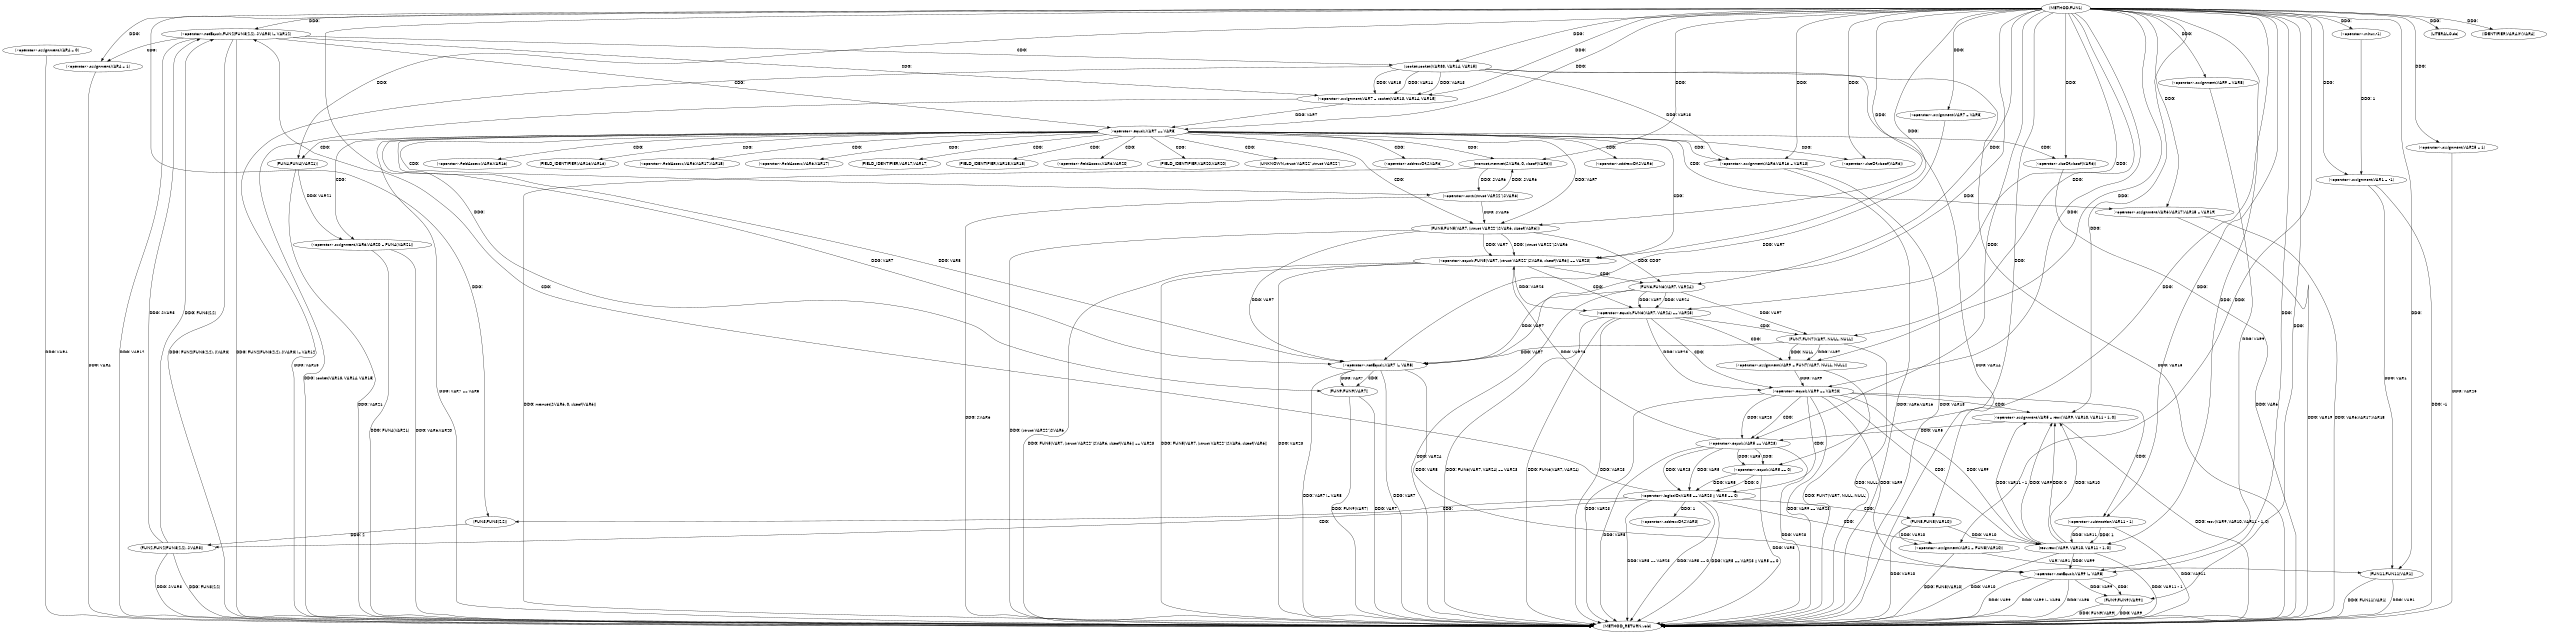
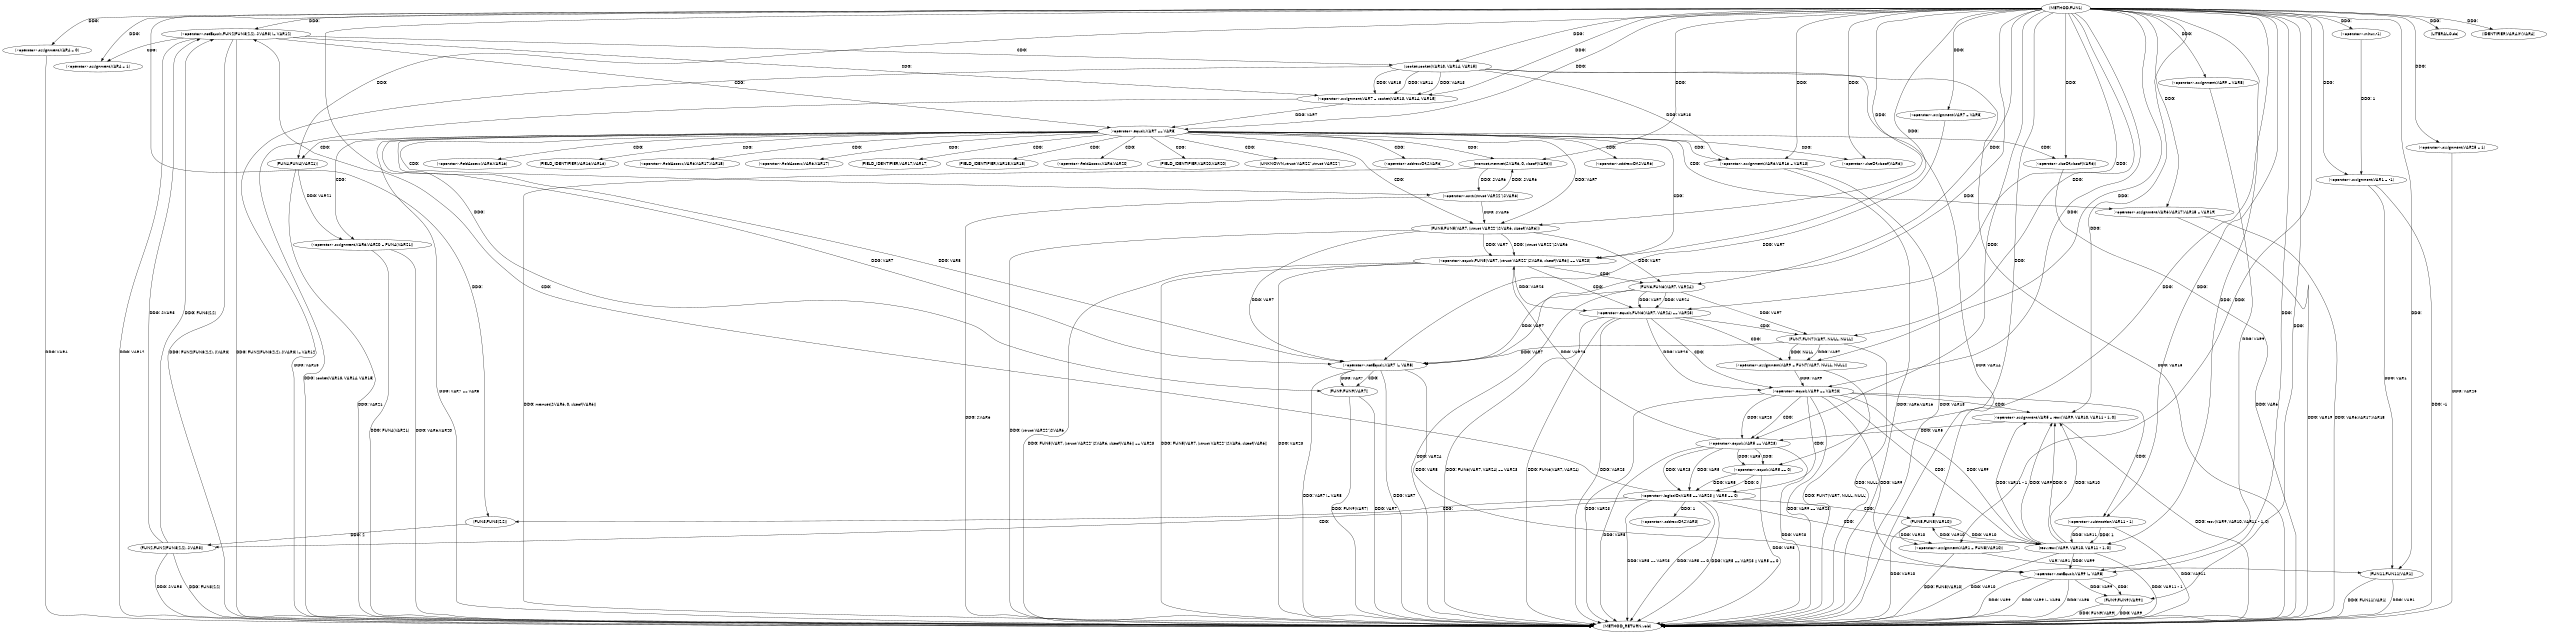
edge "(METHOD,FUN1)" -> "(<operator>.assignment,VAR4 = 0)": added, label "DDG:"
node "(socket,socket(VAR33, VAR14, VAR15))": label "(socket,socket(VAR33, VAR14, VAR15))" -> "(socket,socket(VAR13, VAR14, VAR15))"
edge "(FUN5,FUN5(VAR7, (struct VAR22*)&VAR6, sizeof(VAR6)))" -> "(FUN6,FUN6(VAR7, VAR24))": label "DDG: CDG7" -> "DDG: VAR7"
edge "(recv,recv(VAR9, VAR10, VAR11 - 1, 0))" -> "(FUN8,FUN8(VAR10))": added, label "DDG: VAR10"
edge "(<operator>.assignment,VAR4 = 1)" -> "(METHOD_RETURN,void)": removed, label "DDG: VAR4"
